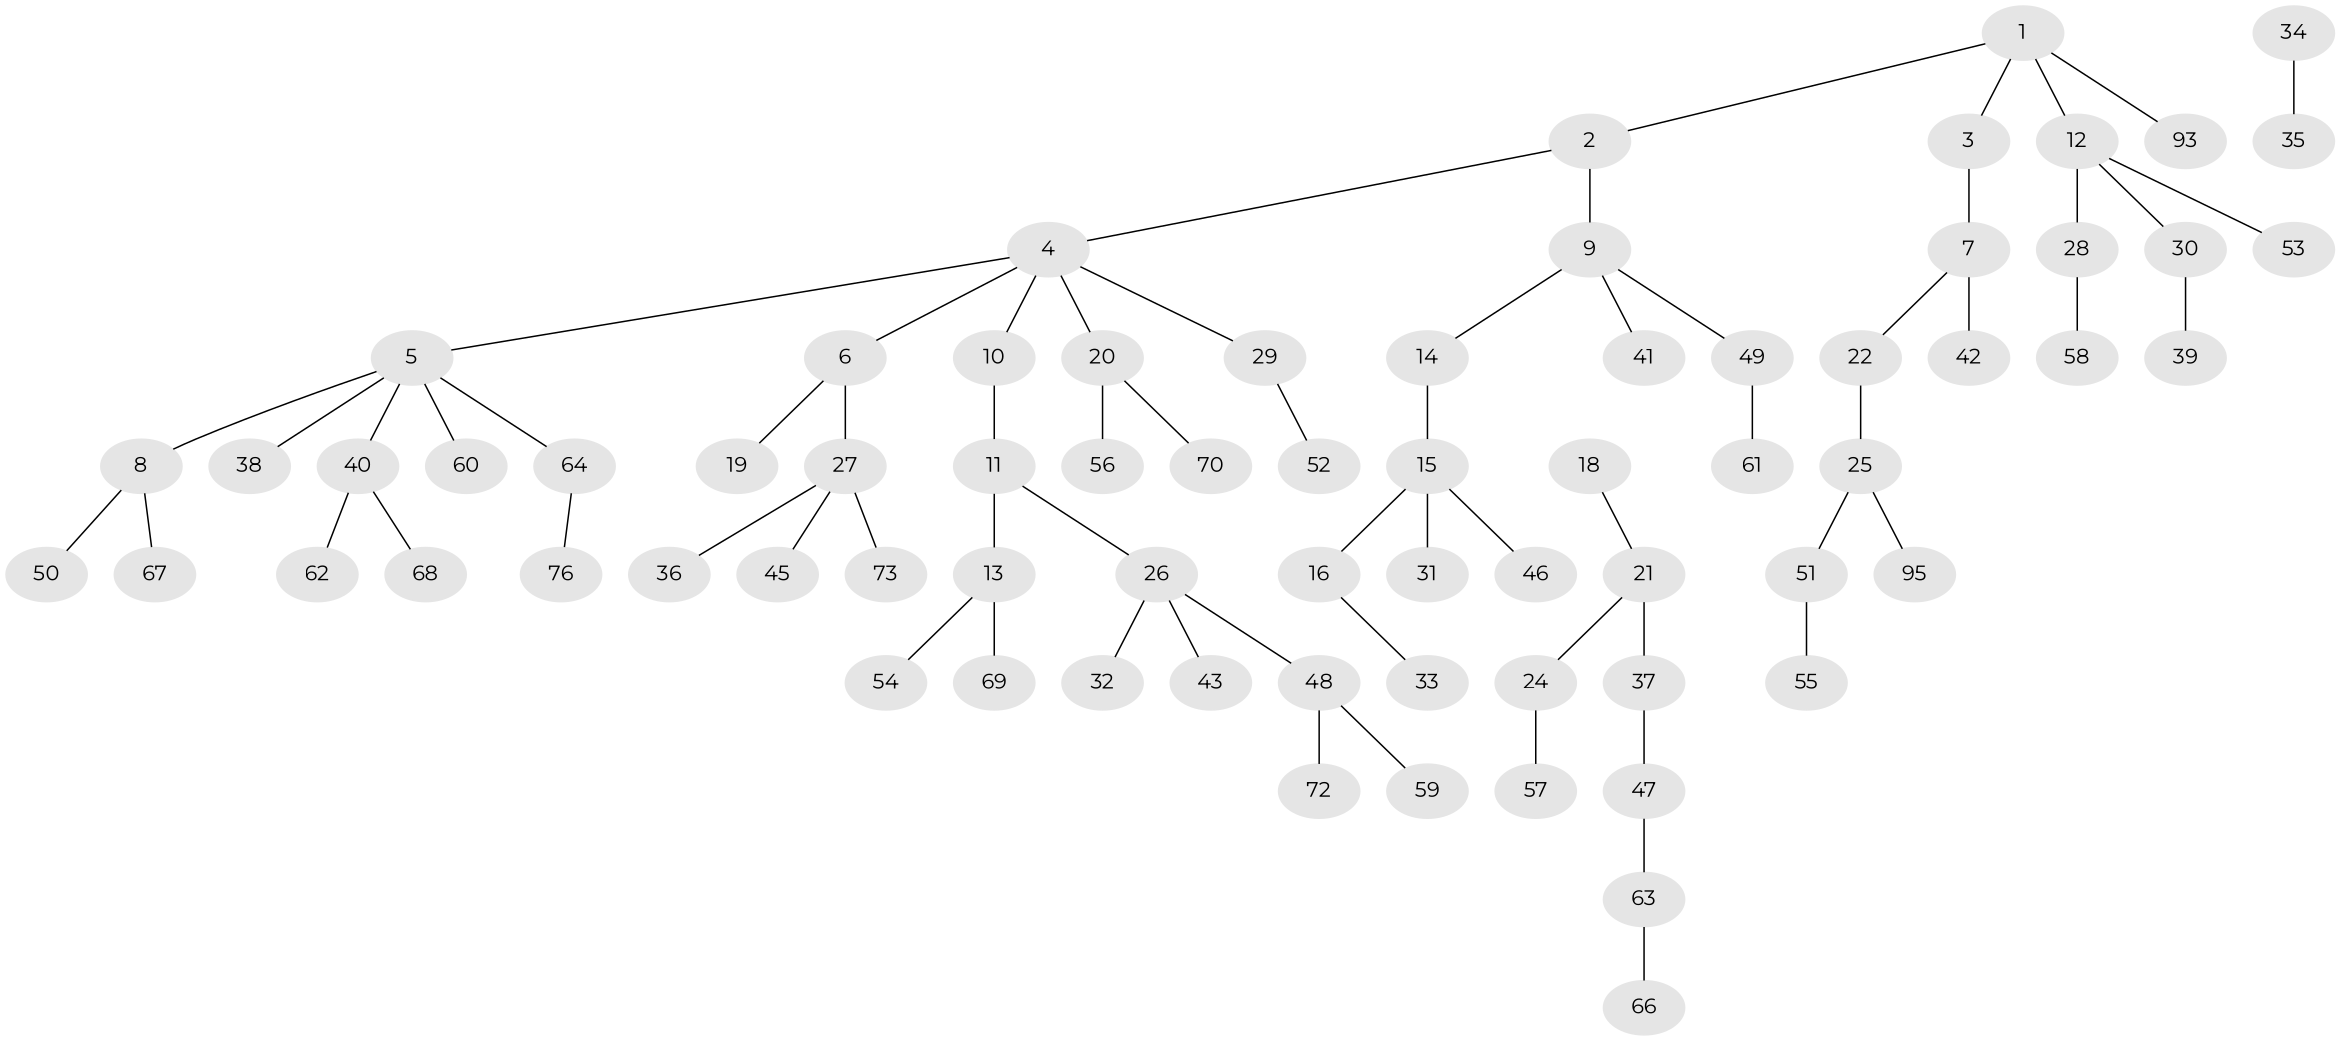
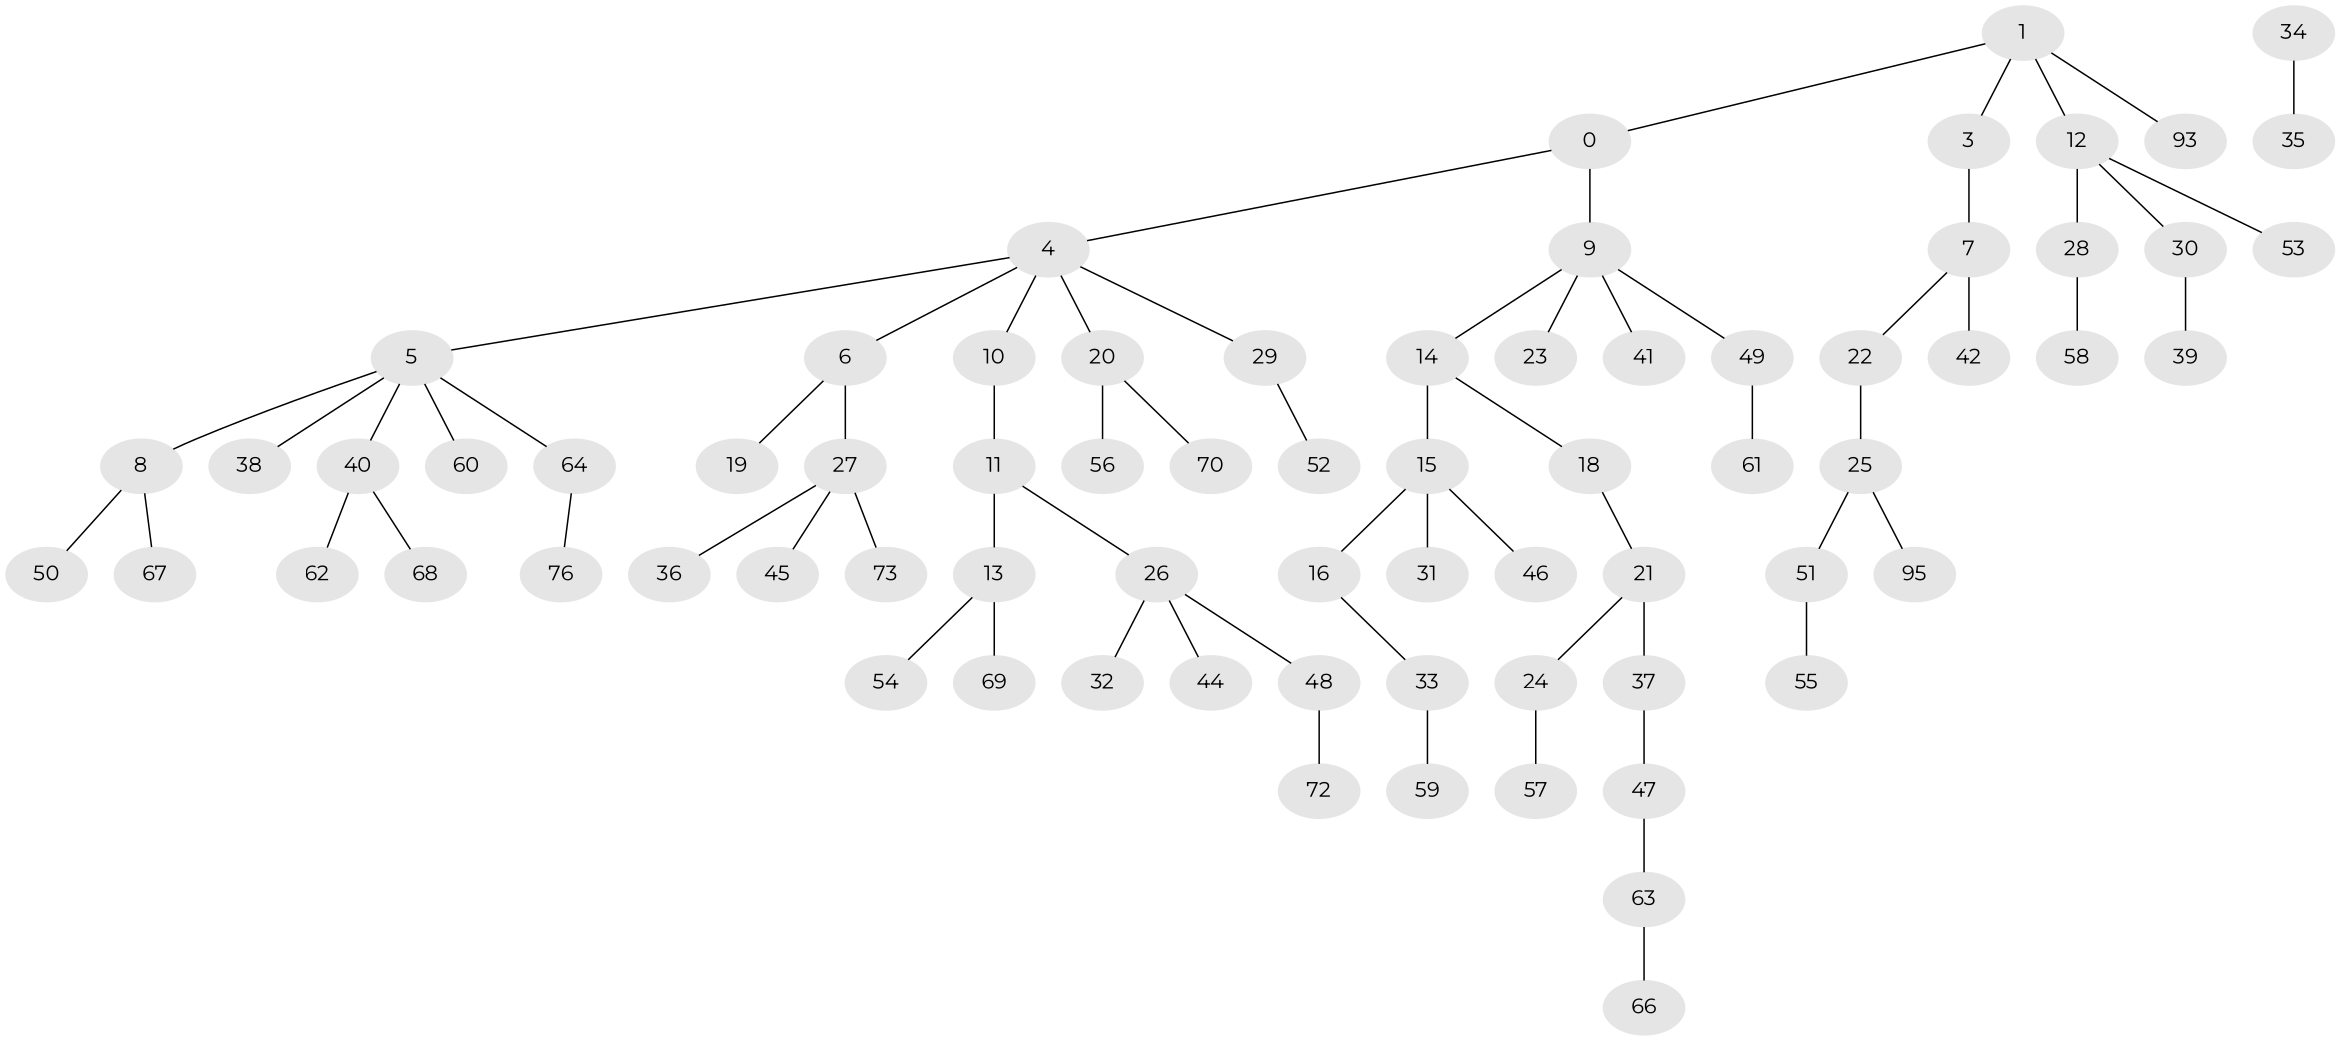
node "2": label "2" -> "0"
node "23": added
edge "14" -- "18": added
node "43": label "43" -> "44"
edge "48" -- "59": now "33" -- "59"
